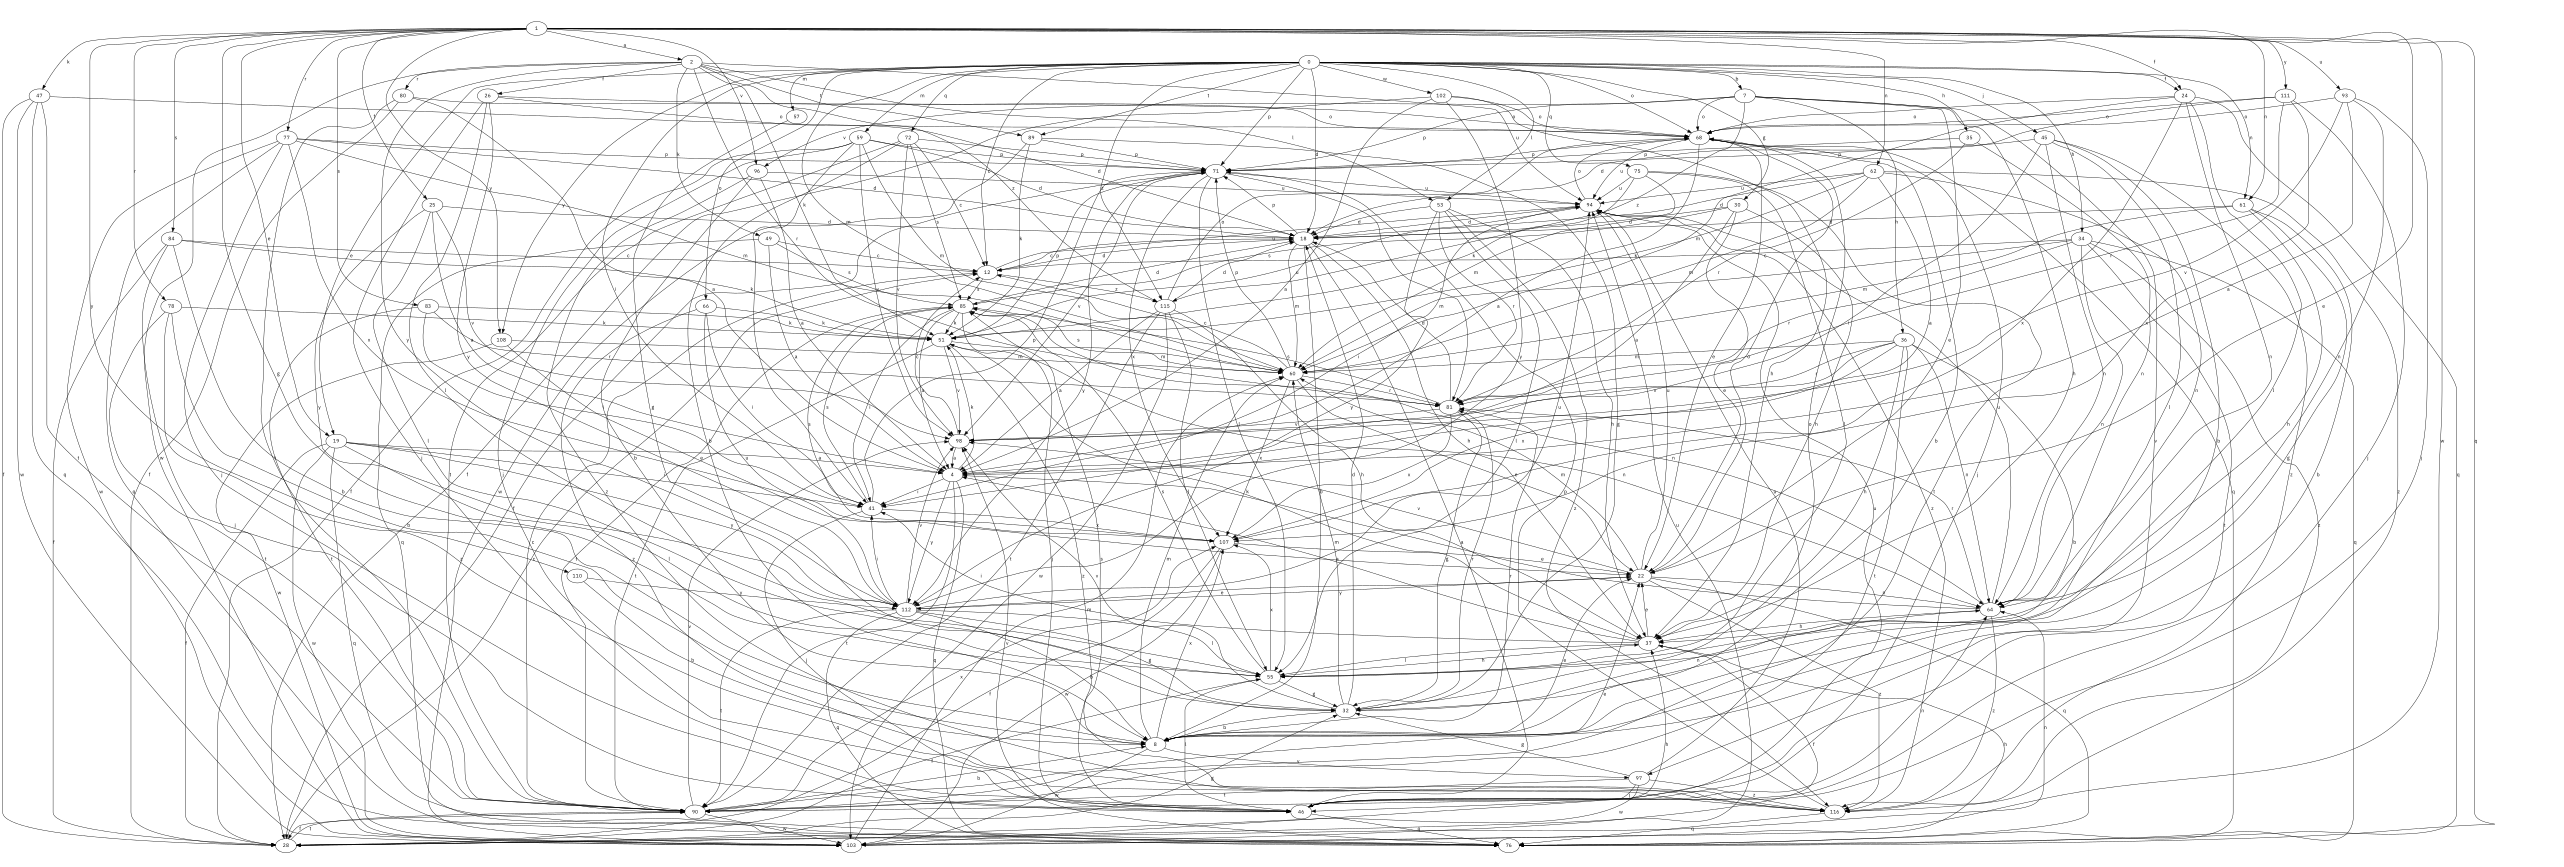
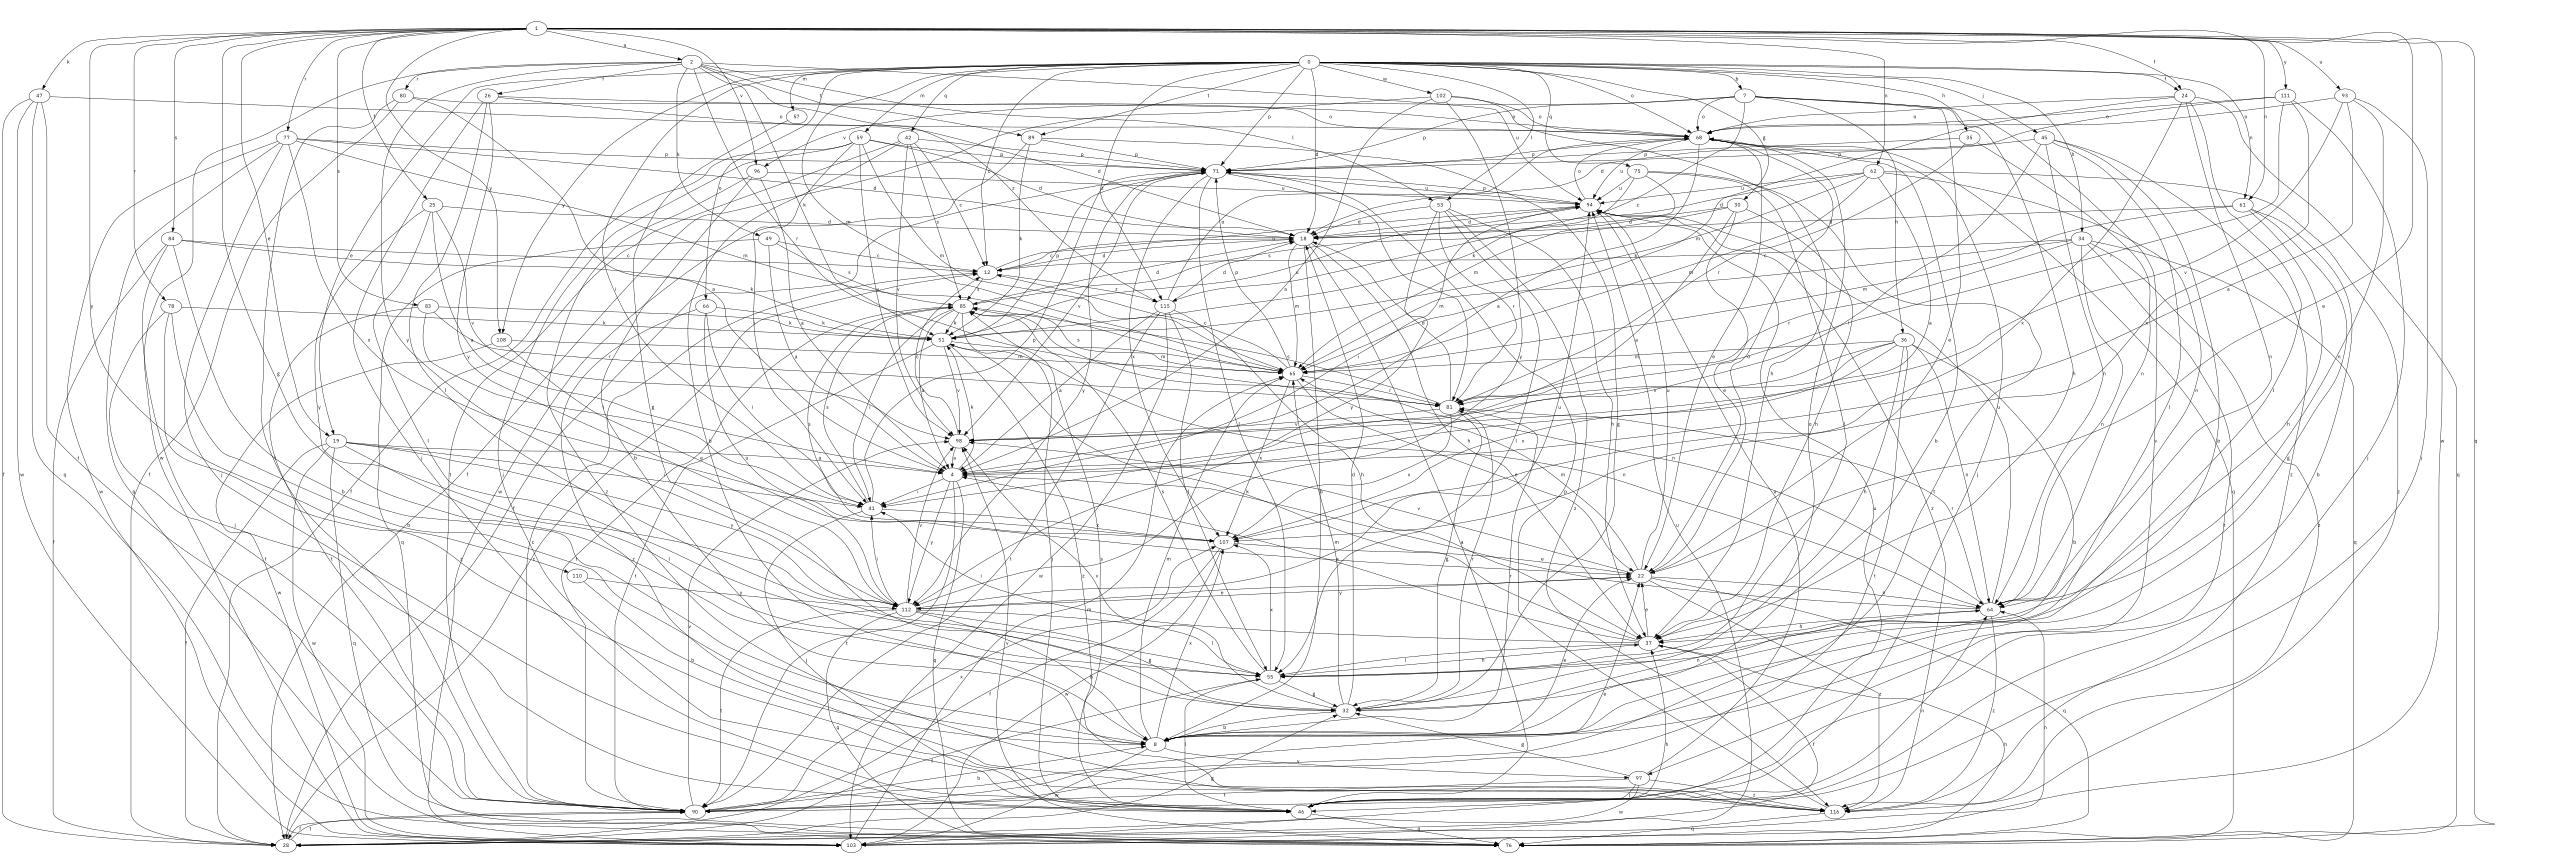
node "72": label "72" -> "42"
edge "18" -> "71": now "94" -> "71"
node "60": label "60" -> "65"
edge "90" -> "103": removed, label "w"
